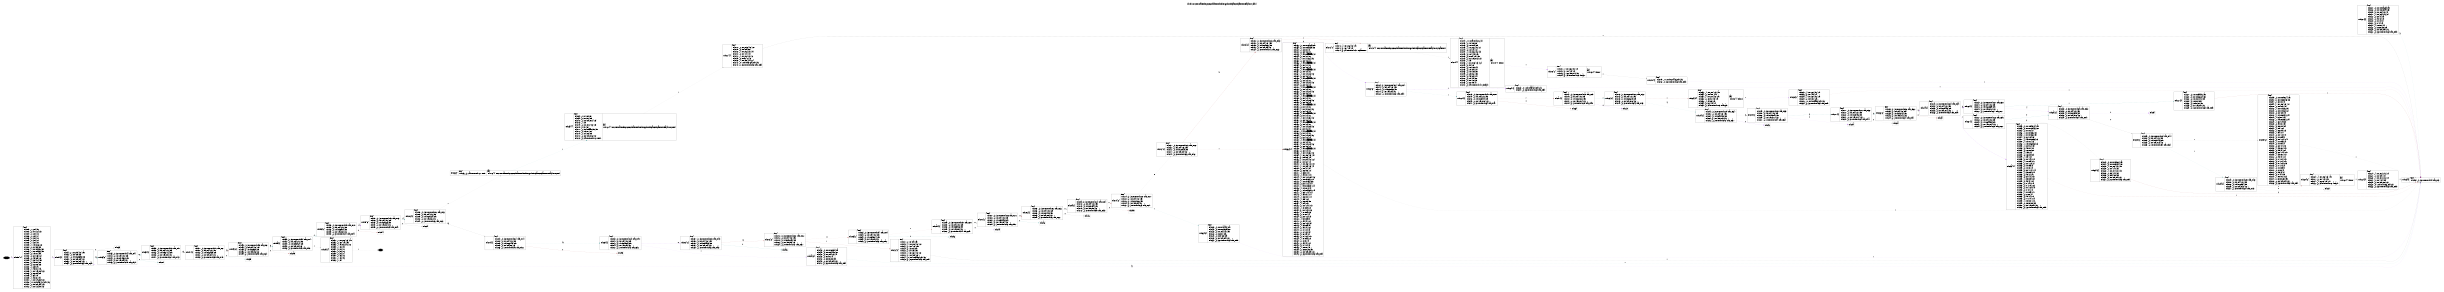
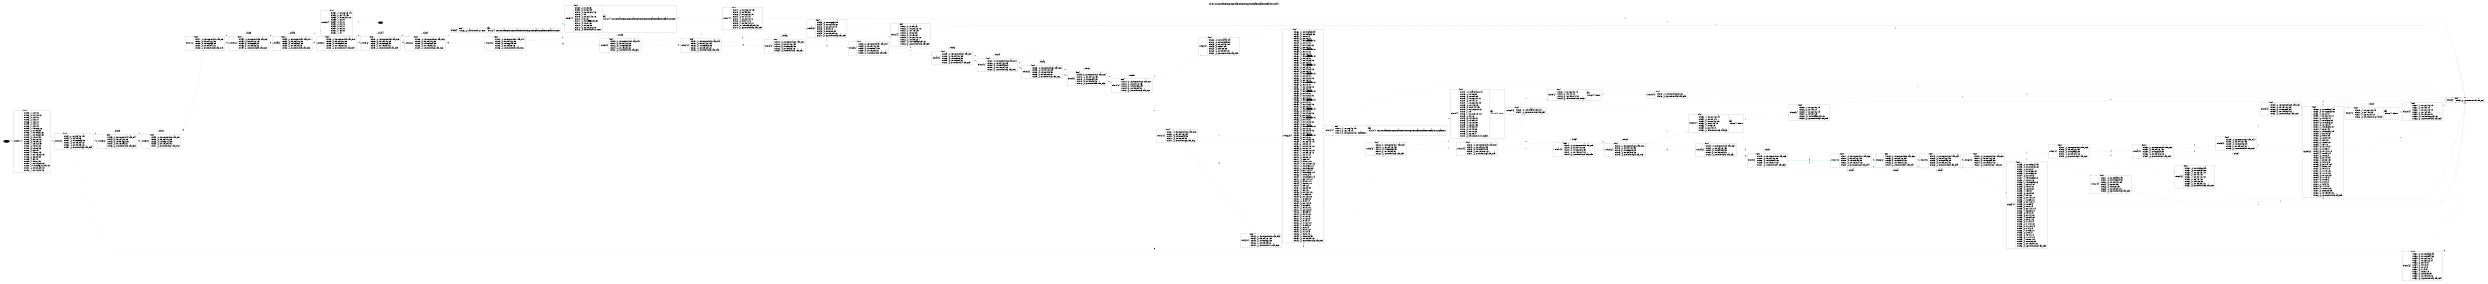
edge "0x40226b [28]" -> "0x4022a3 [28]": now "0x40226b [28]" -> "0x402287 [28]"
